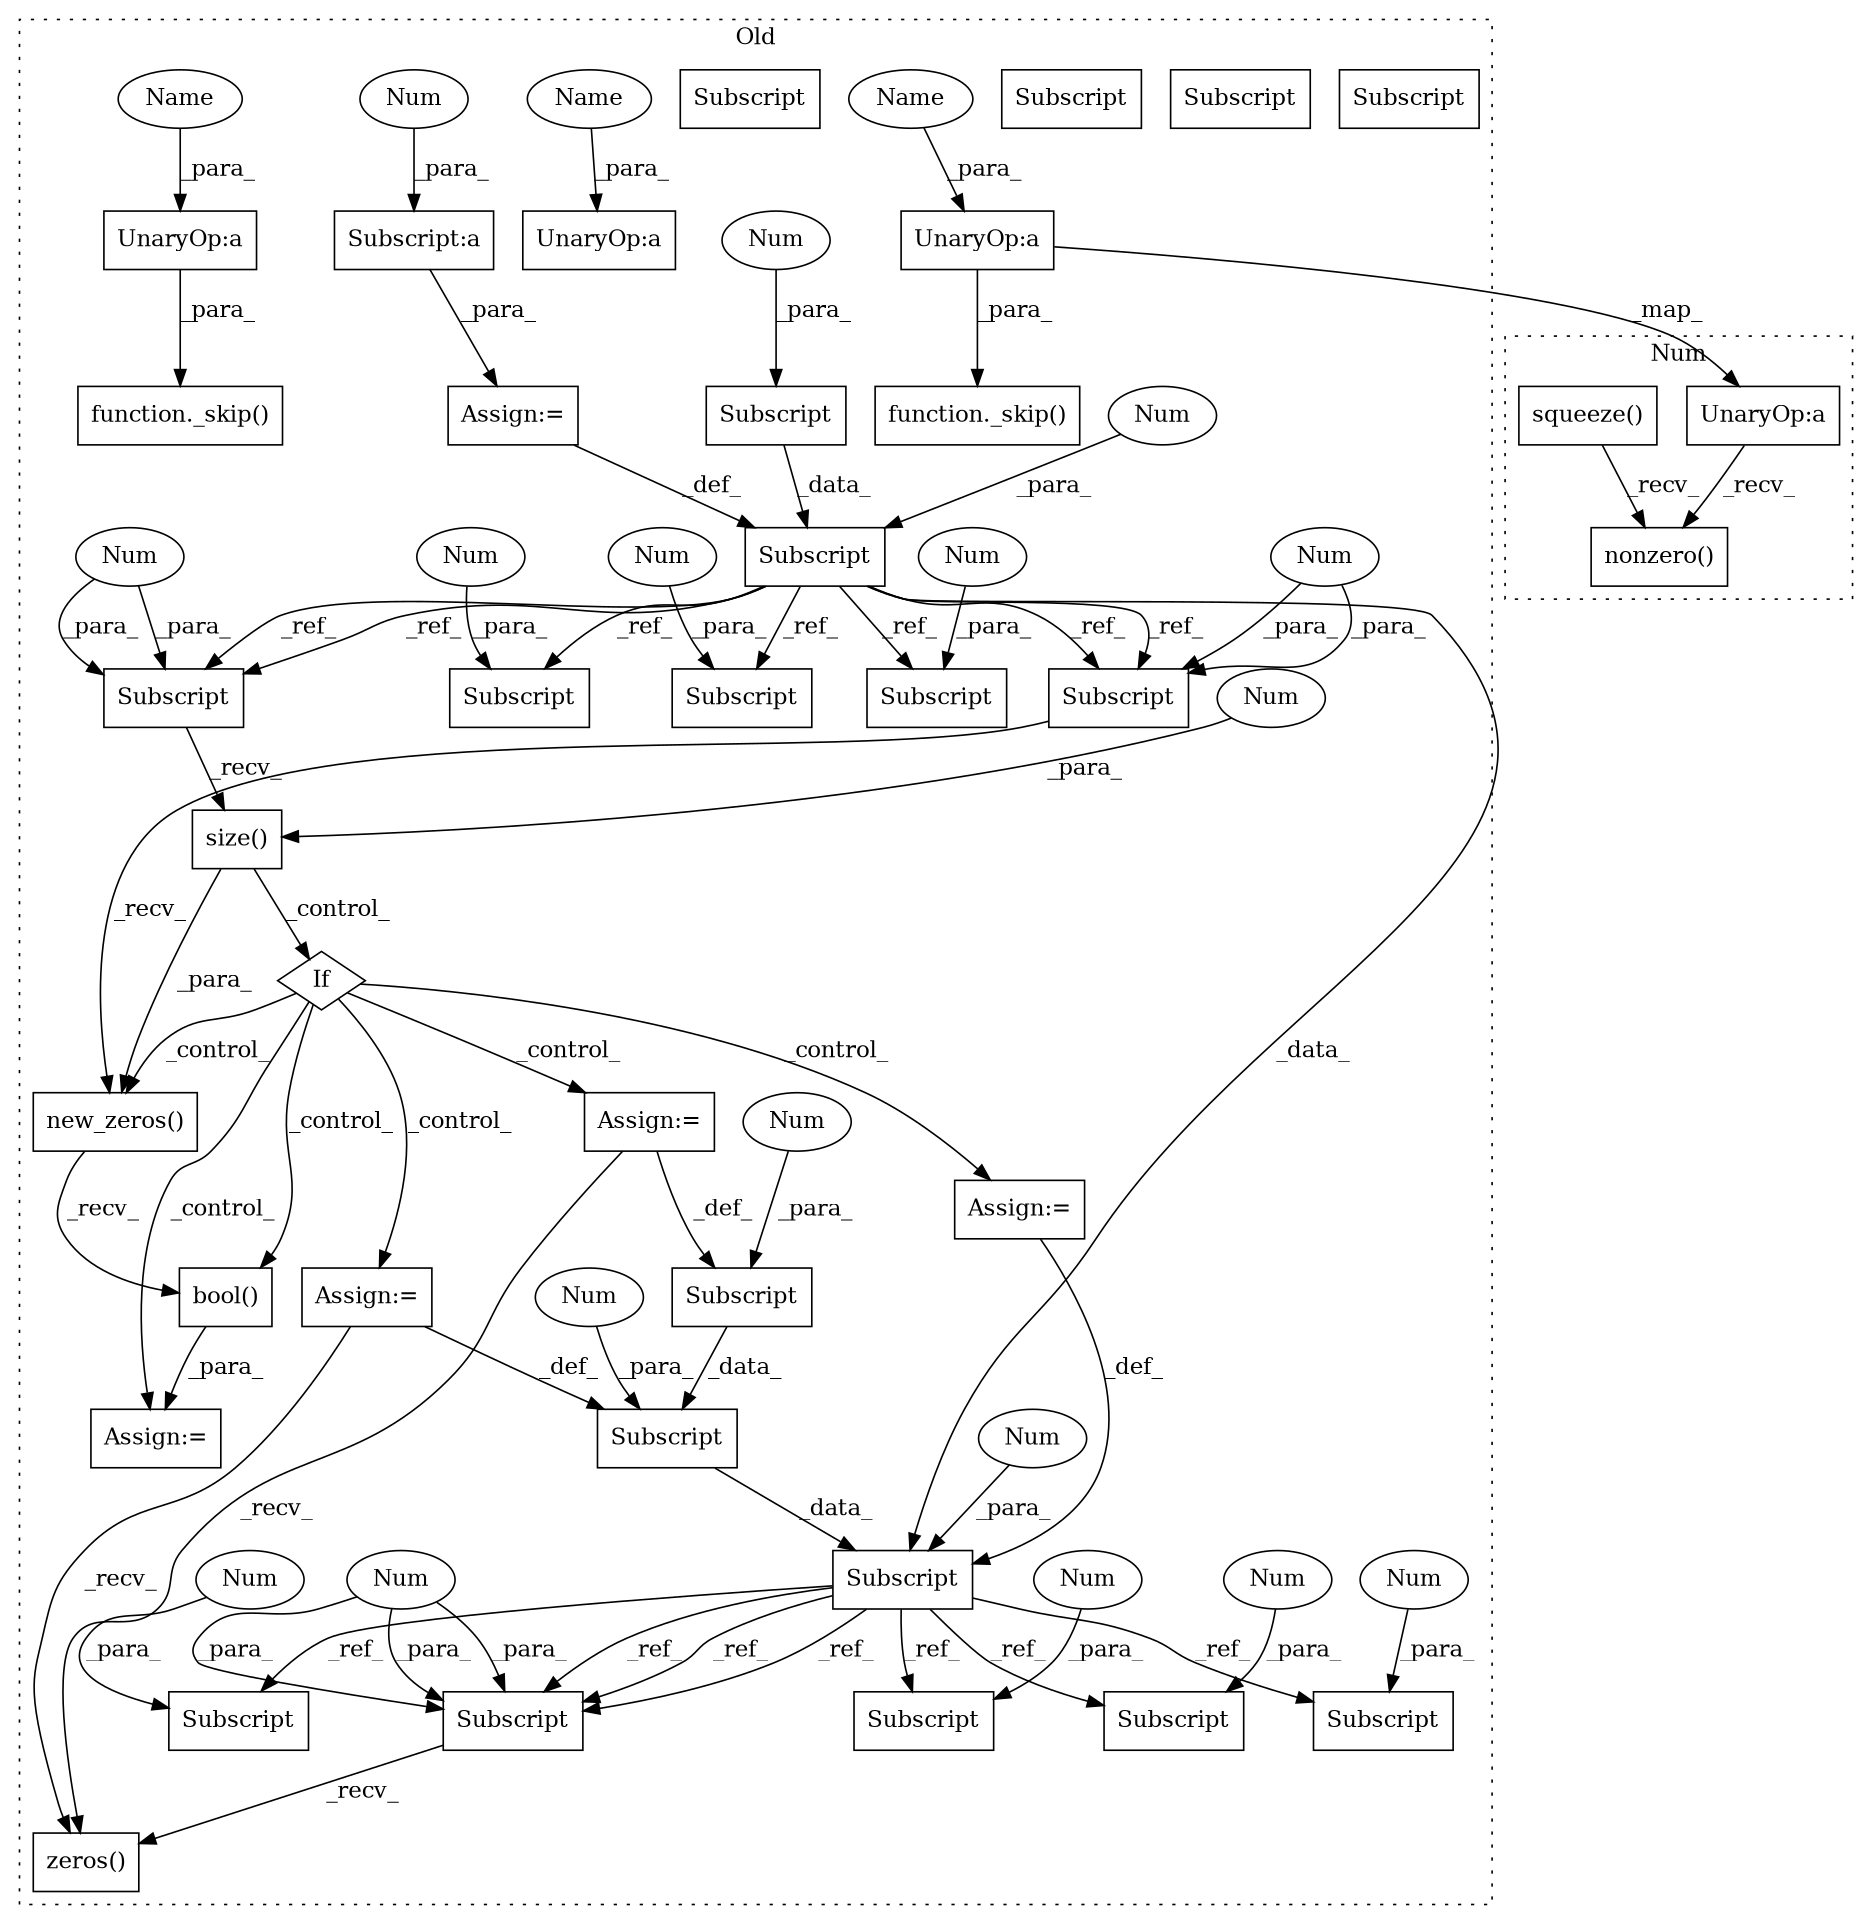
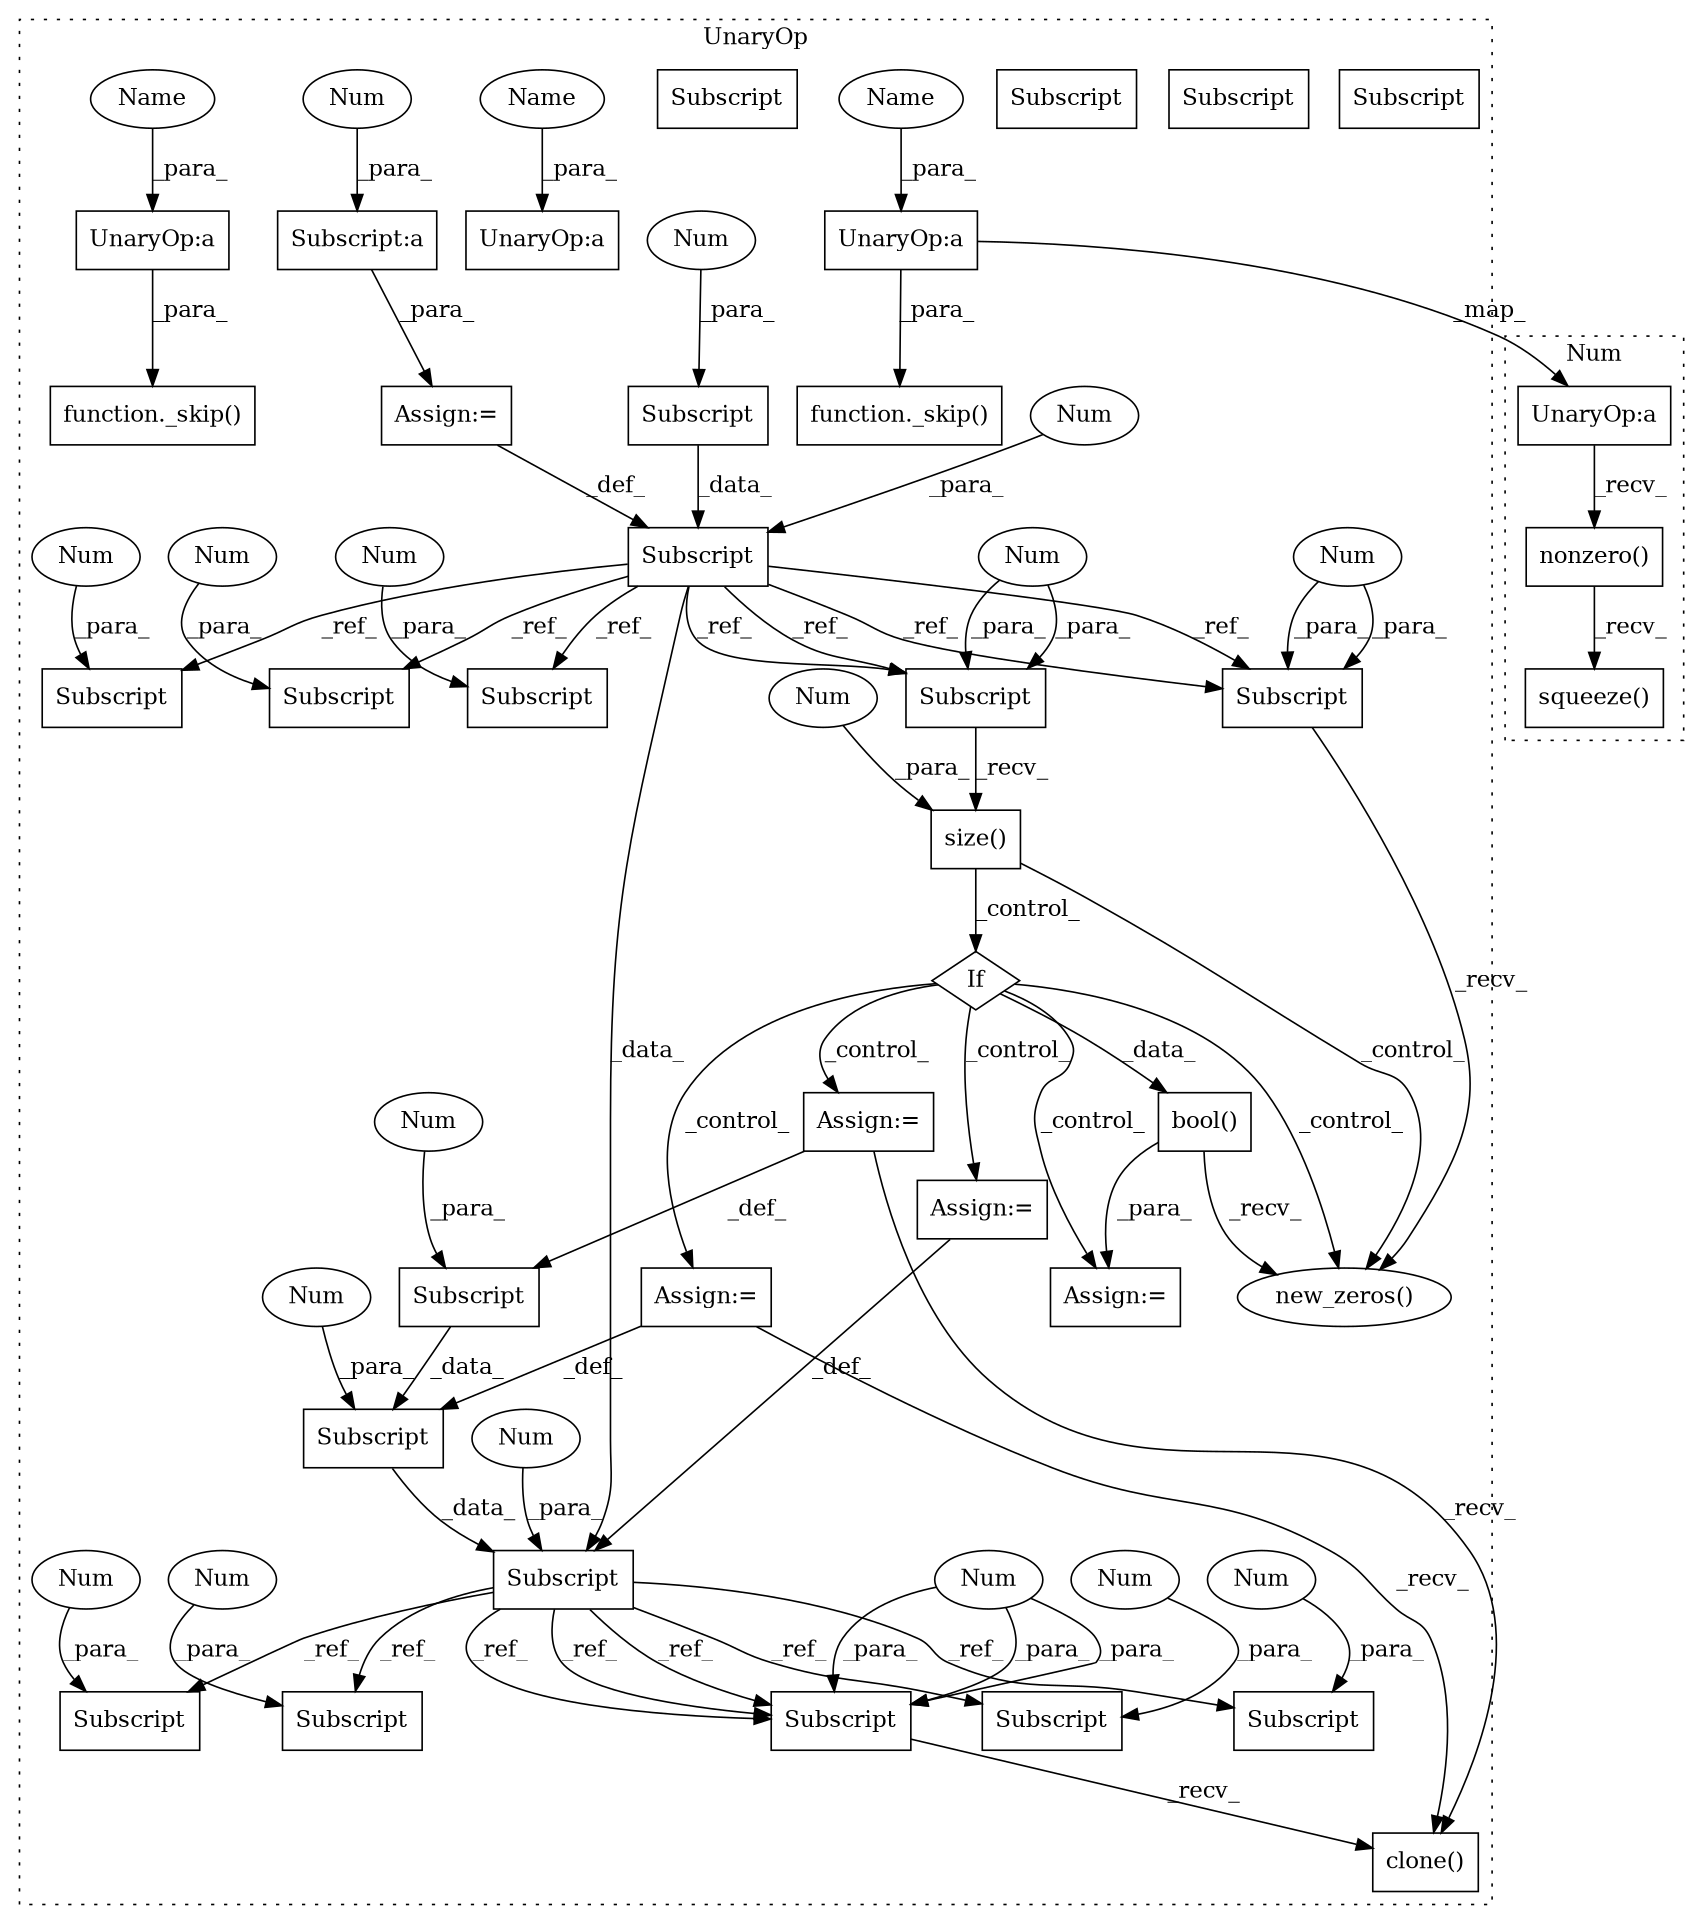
cluster "Old": label "Old" -> "UnaryOp"
edge "squeeze()" -> "nonzero()": reversed
edge "size()" -> "new_zeros()": label "_para_" -> "_control_"
node "new_zeros()": shape box -> ellipse
edge "If" -> "bool()": label "_control_" -> "_data_"
edge "new_zeros()" -> "bool()": reversed
node "zeros()": label "zeros()" -> "clone()"
